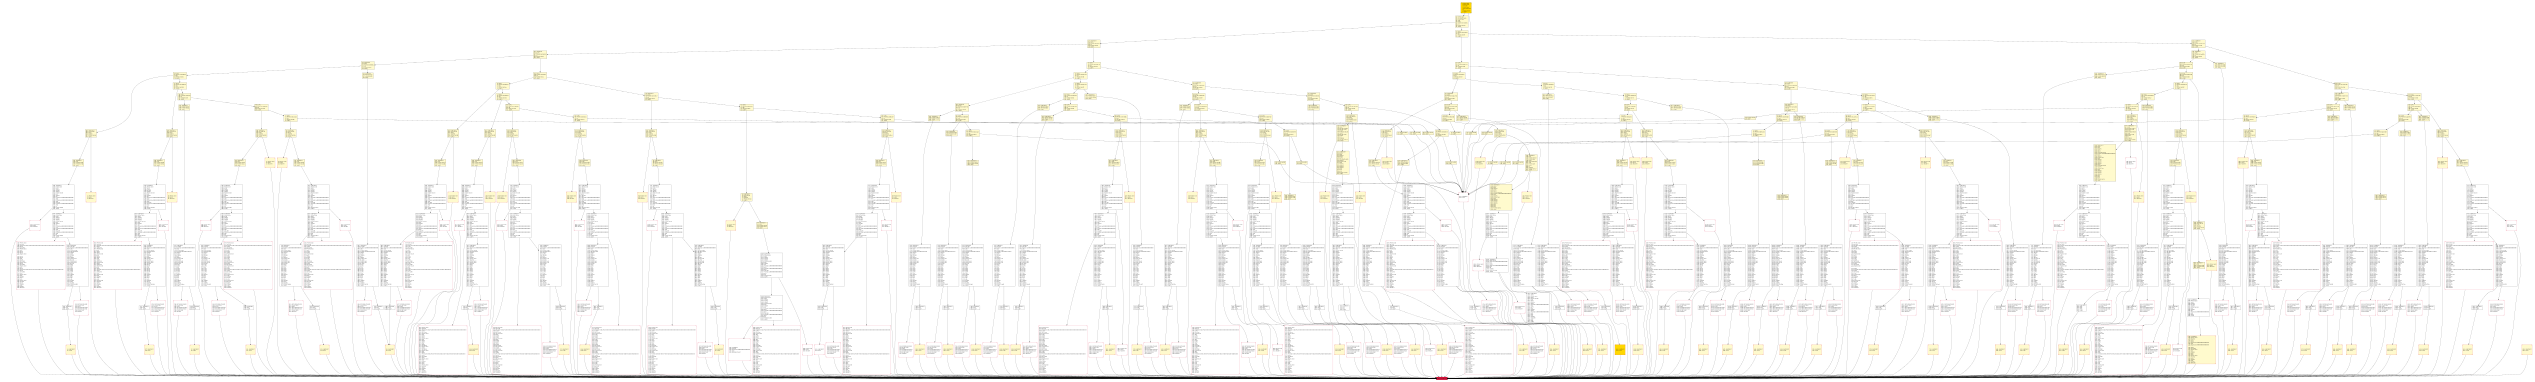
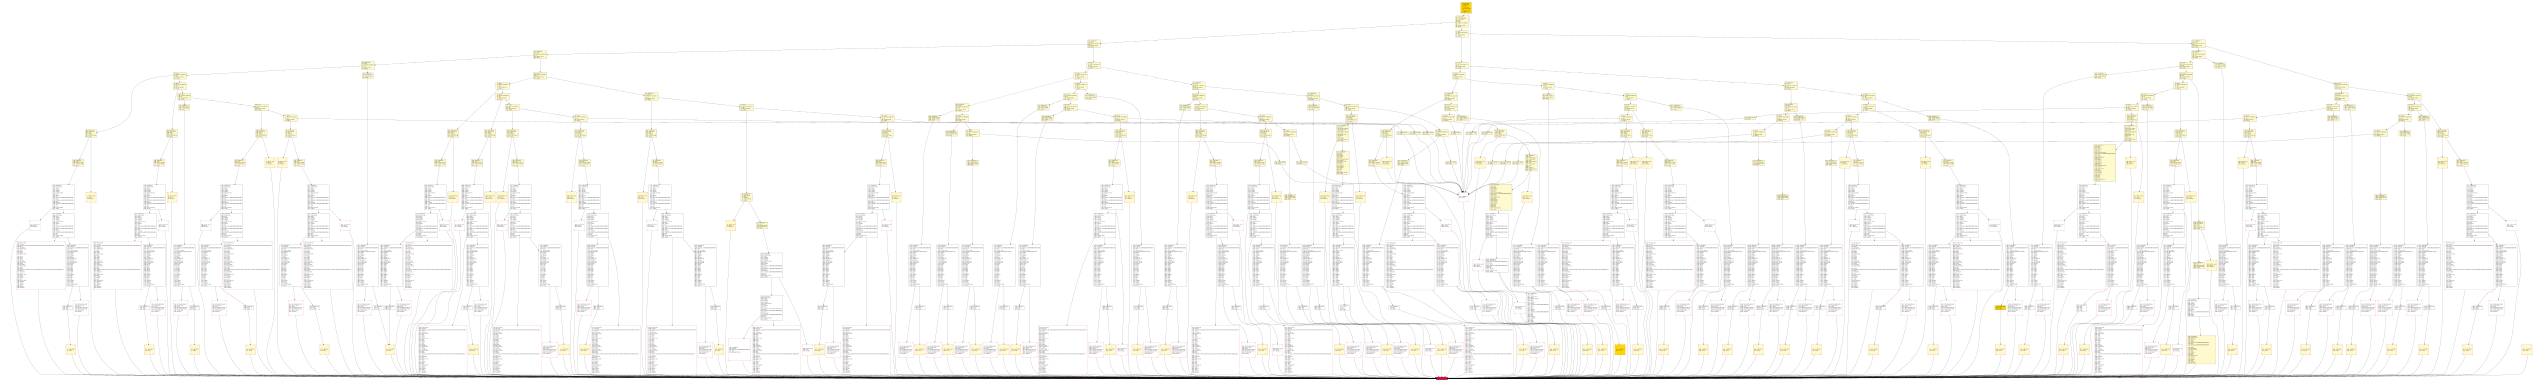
node "1495: PUSH1 0x00 1497: DUP1 1498: REVERT": fillcolor white -> lemonchiffon
node "10624: JUMPDEST 10625: POP 10626: JUMP": fillcolor white -> gold
node "1002: JUMPDEST 1003: STOP": fillcolor white -> lemonchiffon
